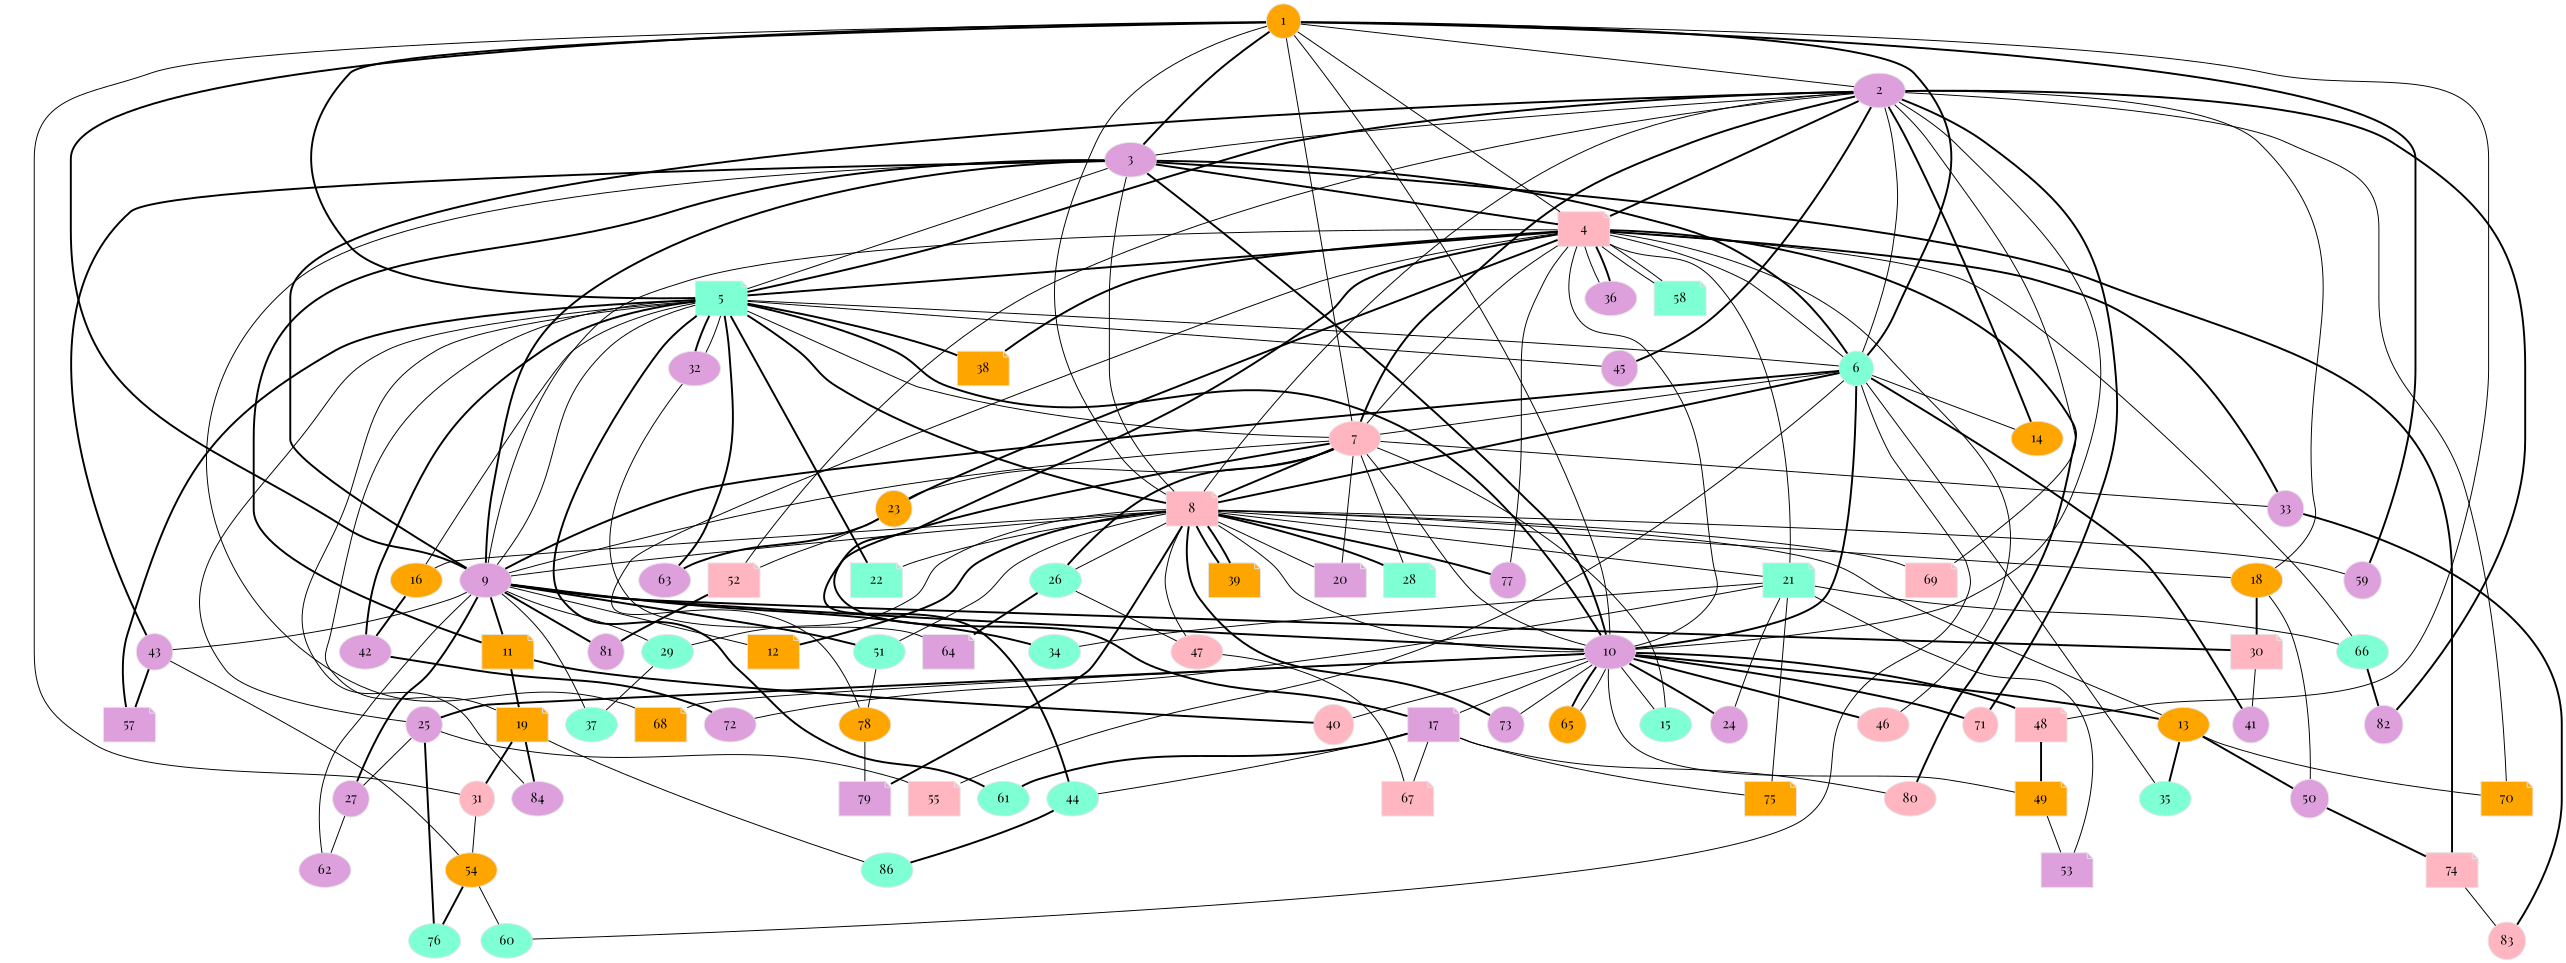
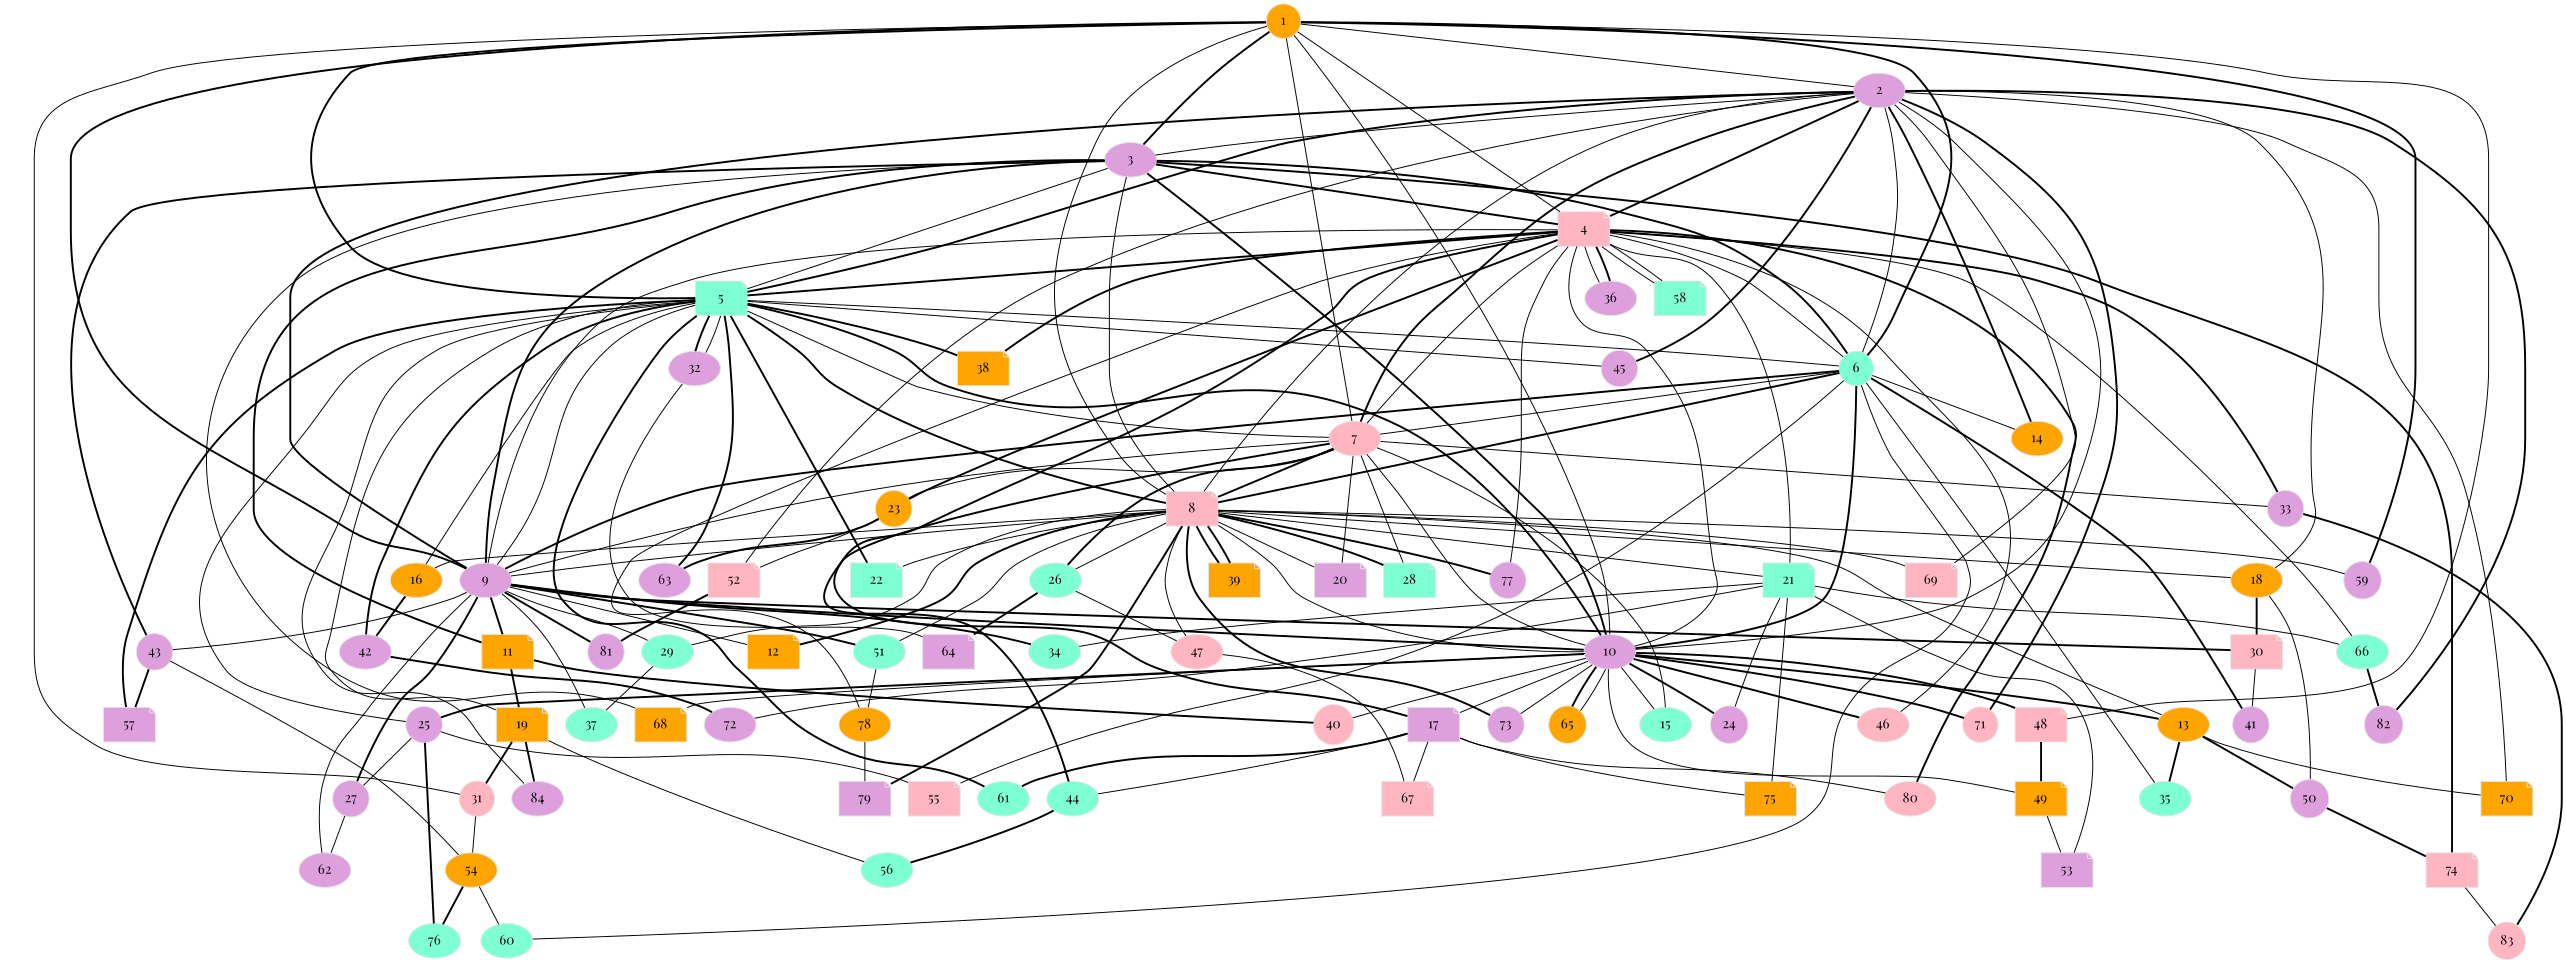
node "86": label "86" -> "56"
